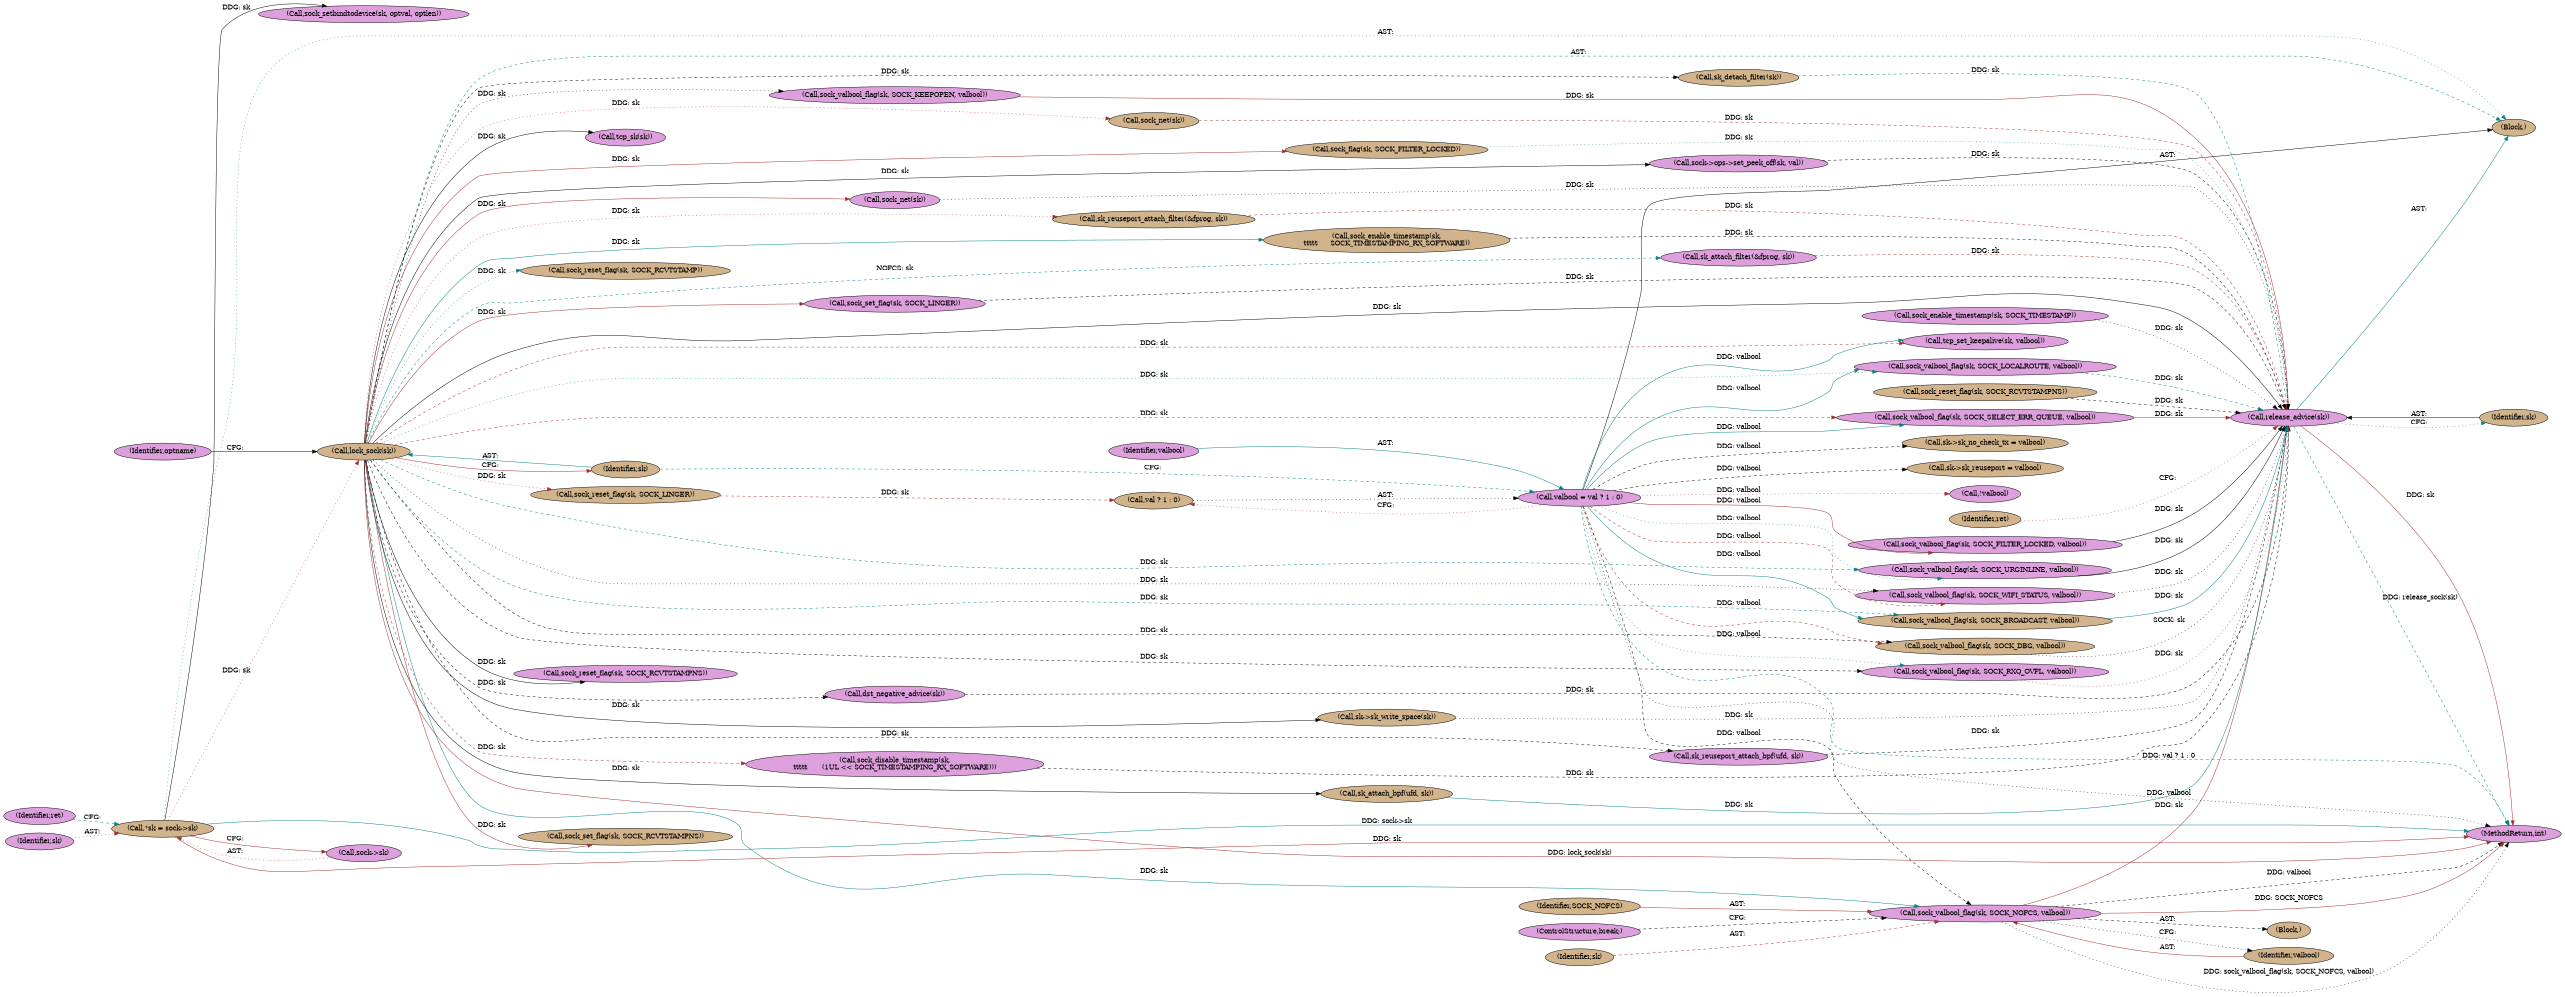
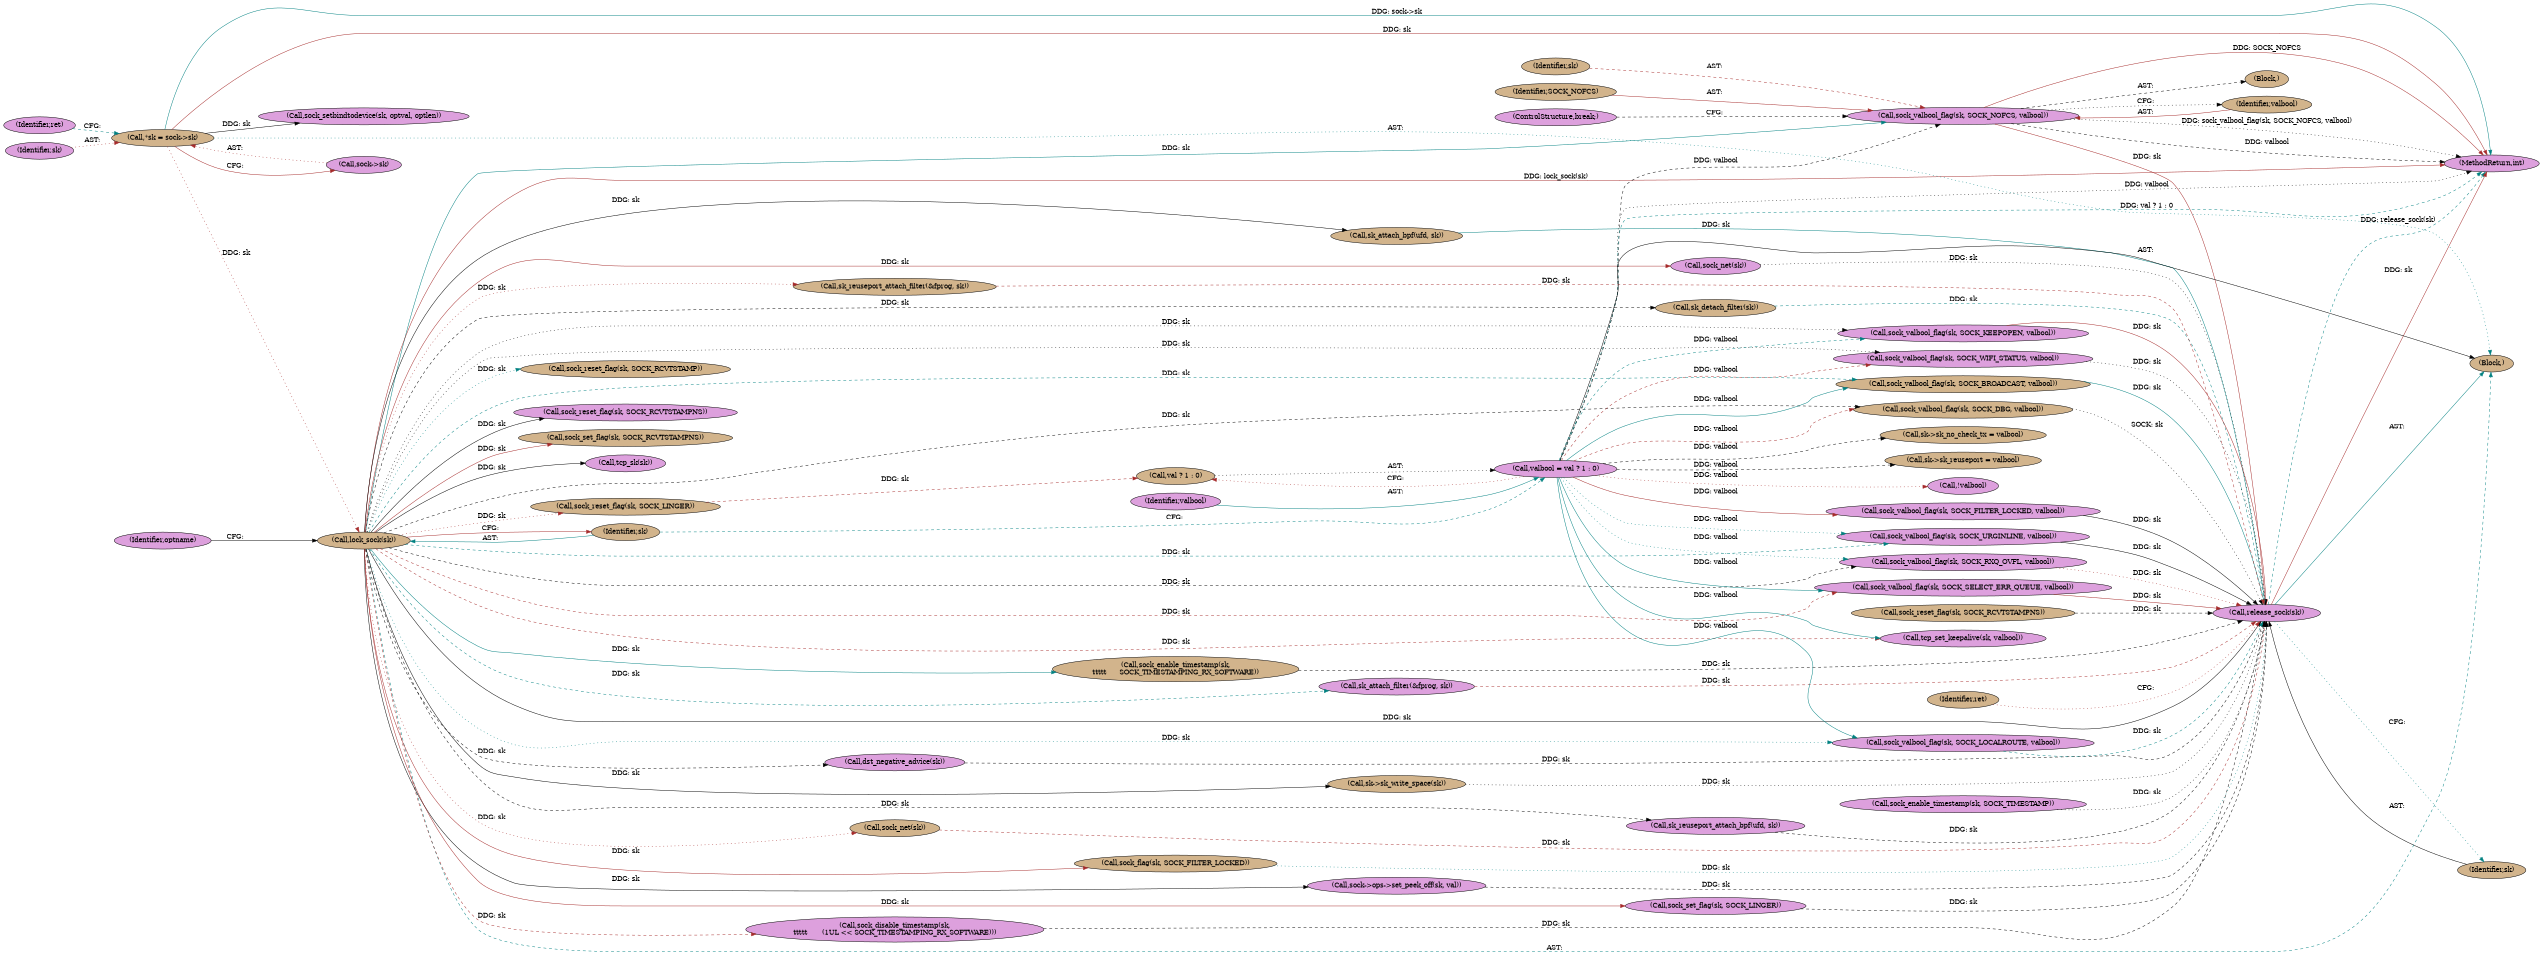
edge "(Call,lock_sock(sk))" -> "(Call,sk_attach_filter(&fprog, sk))": label "NOFCS: sk" -> "DDG: sk"
edge "(Call,valbool = val ? 1 : 0)" -> "(Call,sock_valbool_flag(sk, SOCK_KEEPOPEN, valbool))": added, label "DDG: valbool"
node "(Call,release_advice(sk))": label "(Call,release_advice(sk))" -> "(Call,release_sock(sk))"
